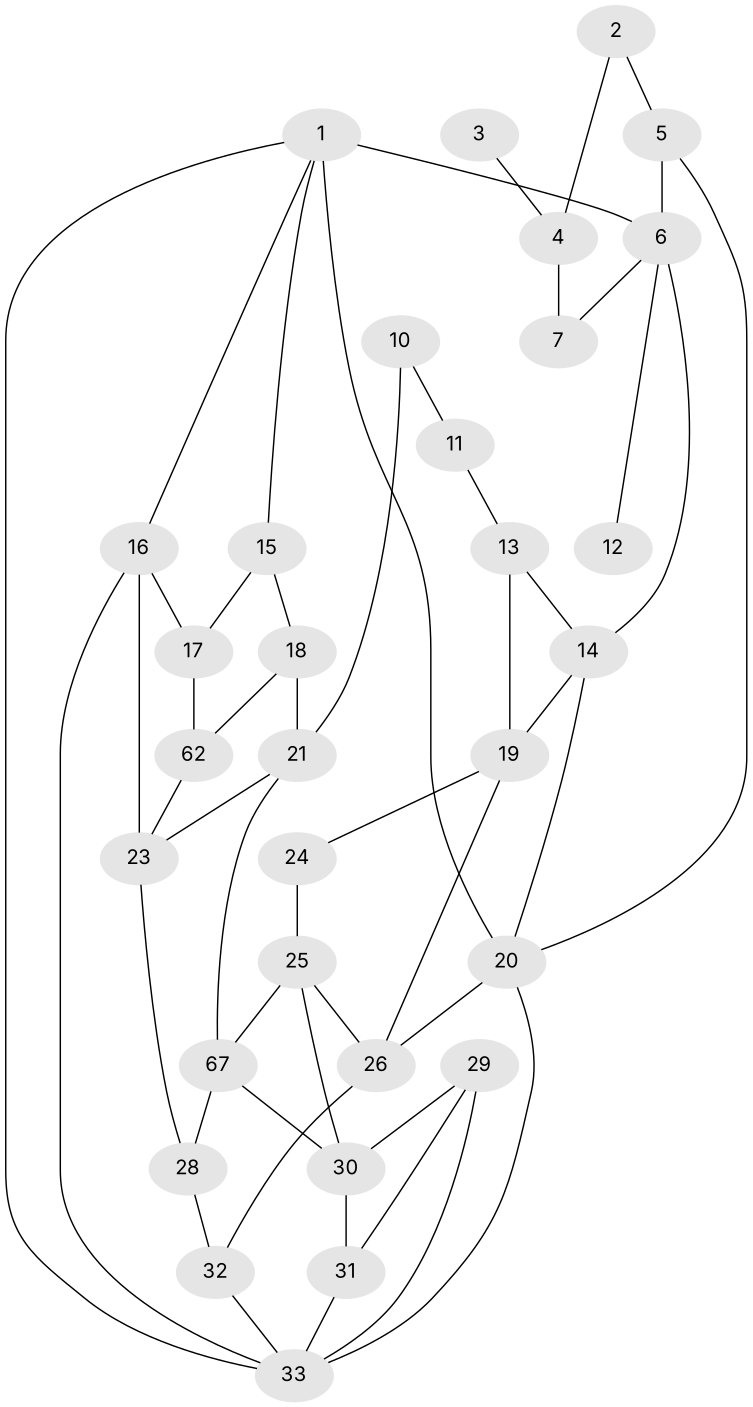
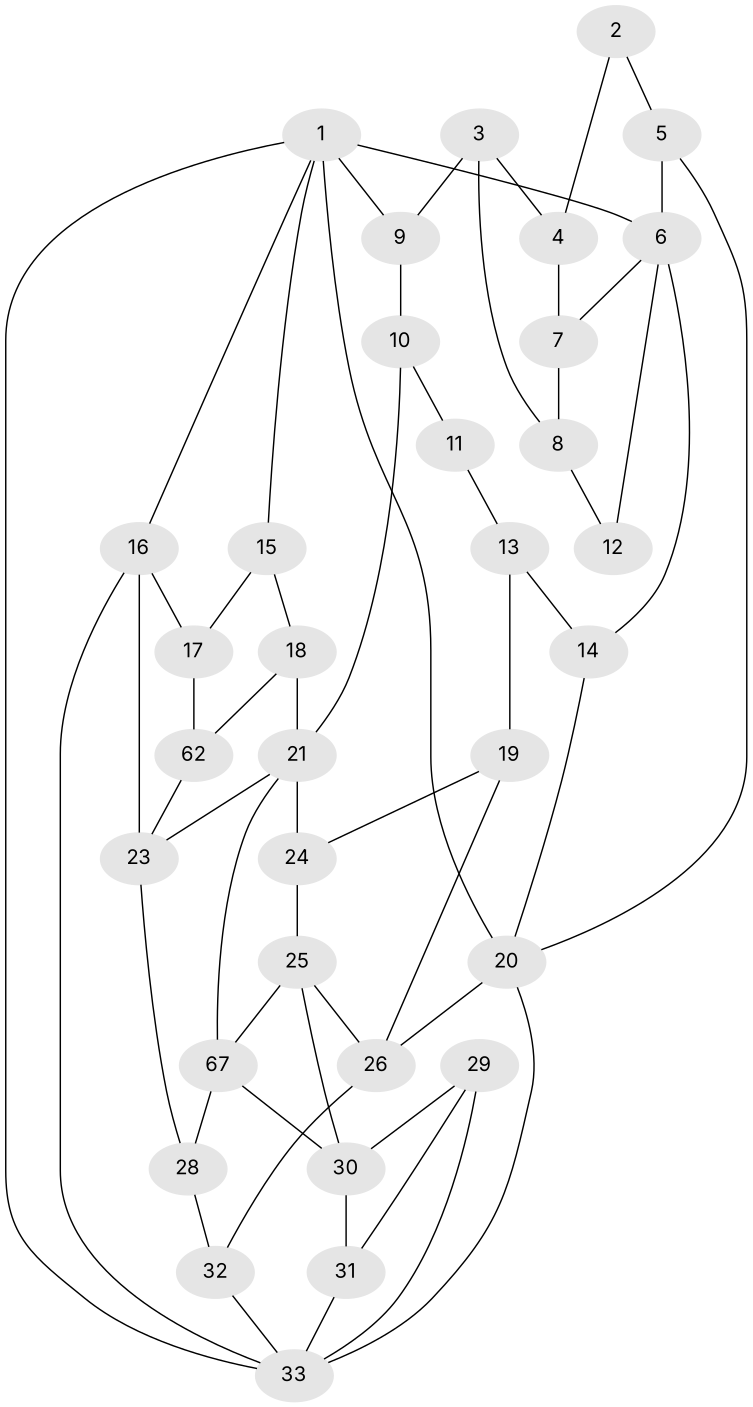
node "9": added
node "8": added
edge "14" -- "19": removed
edge "21" -- "24": added
